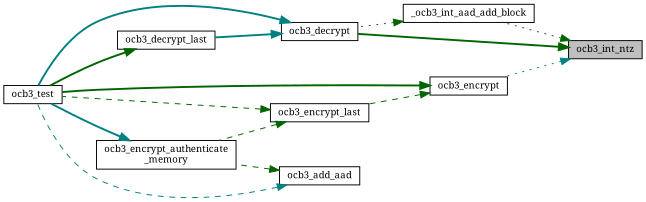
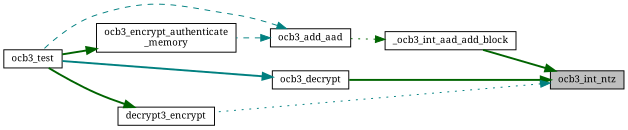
edge "ocb3_decrypt" -> "_ocb3_int_aad_add_block": now "ocb3_add_aad" -> "_ocb3_int_aad_add_block"
edge "_ocb3_int_aad_add_block" -> "ocb3_int_ntz": style dotted -> bold
node "ocb3_decrypt_last": removed
node "ocb3_encrypt": label "ocb3_encrypt" -> "decrypt3_encrypt"
node "ocb3_encrypt_last": removed
edge "ocb3_test" -> "ocb3_encrypt_authenticate _memory": color teal -> darkgreen
edge "ocb3_encrypt_authenticate _memory" -> "ocb3_add_aad": color darkgreen -> teal
